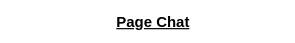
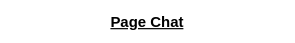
node "Page Chat": moved (153, 21) -> (147, 21)
